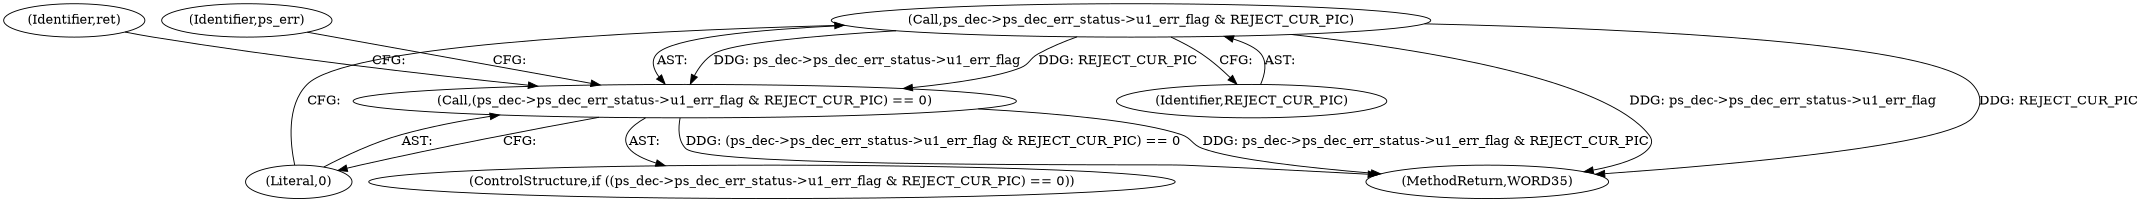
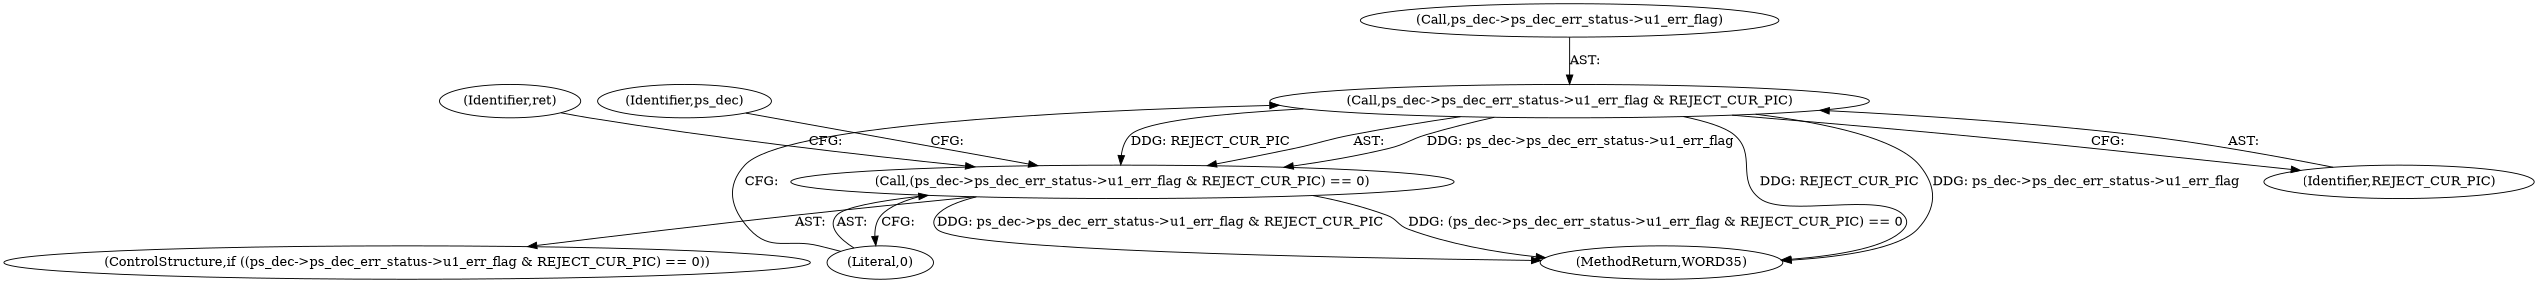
node "(Identifier,ps_err)": label "(Identifier,ps_err)" -> "(Identifier,ps_dec)"
node "(Call,ps_dec->ps_dec_err_status->u1_err_flag)": added
